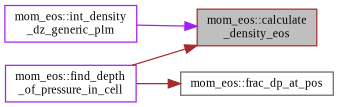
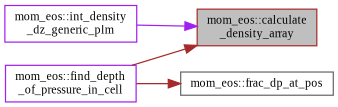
node "mom_eos::calculate _density_eos": label "mom_eos::calculate _density_eos" -> "mom_eos::calculate _density_array"
